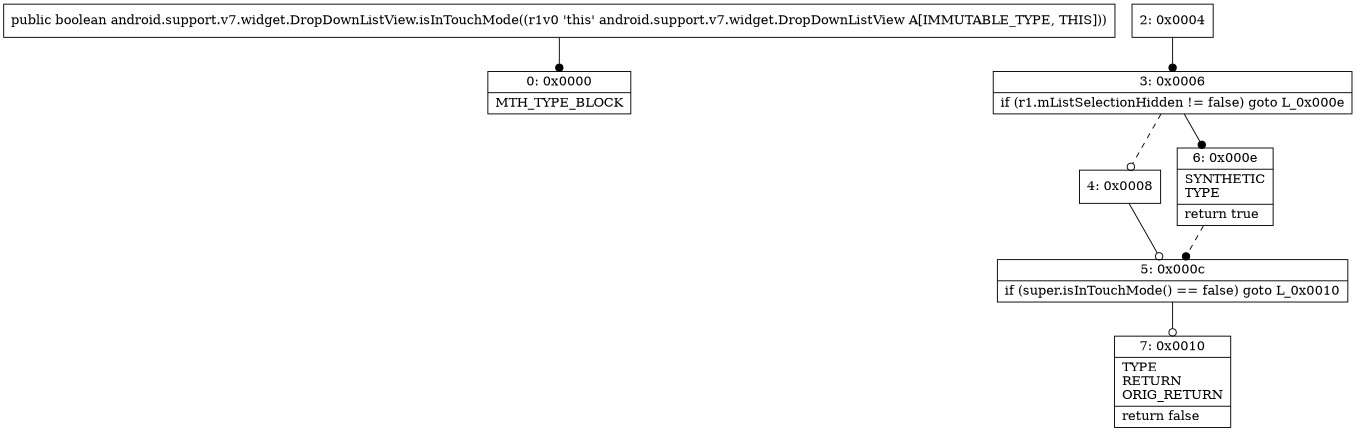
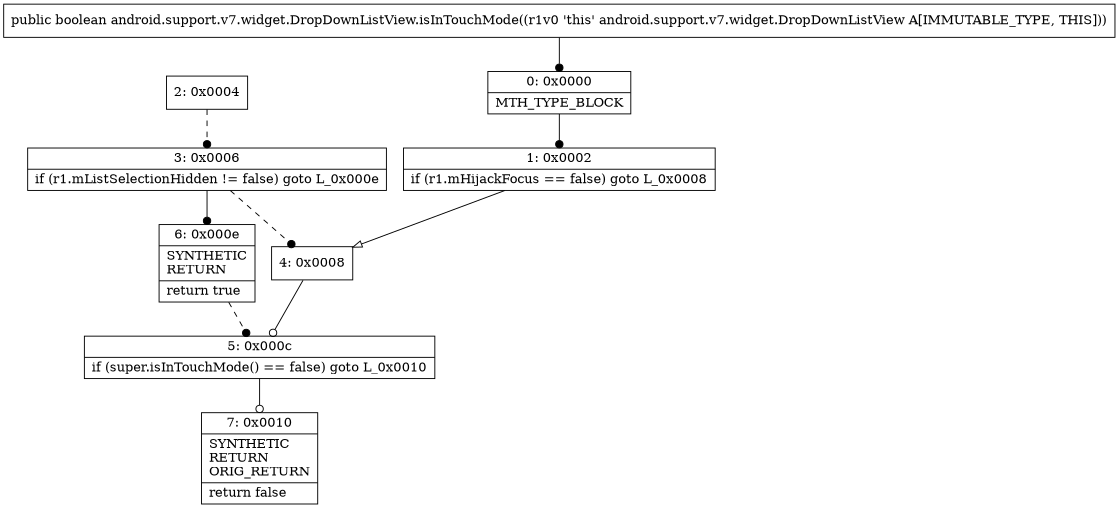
edge "2: 0x0004" -> "3: 0x0006": style solid -> dashed
edge "3: 0x0006" -> "4: 0x0008": arrowhead odot -> dot
node "1: 0x0002": added
node "6: 0x000e": text "TYPE" -> "RETURN"
node "7: 0x0010": text "TYPE" -> "SYNTHETIC"
